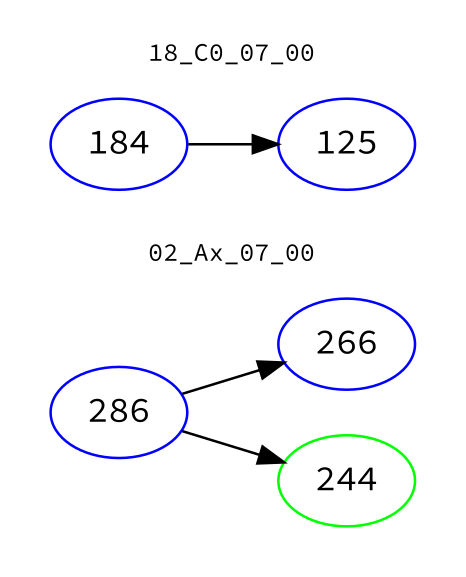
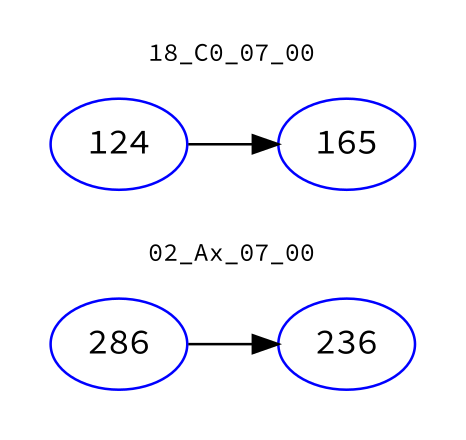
node "184": label "184" -> "124"
node "125": label "125" -> "165"
node "266": label "266" -> "236"
node "244": removed
